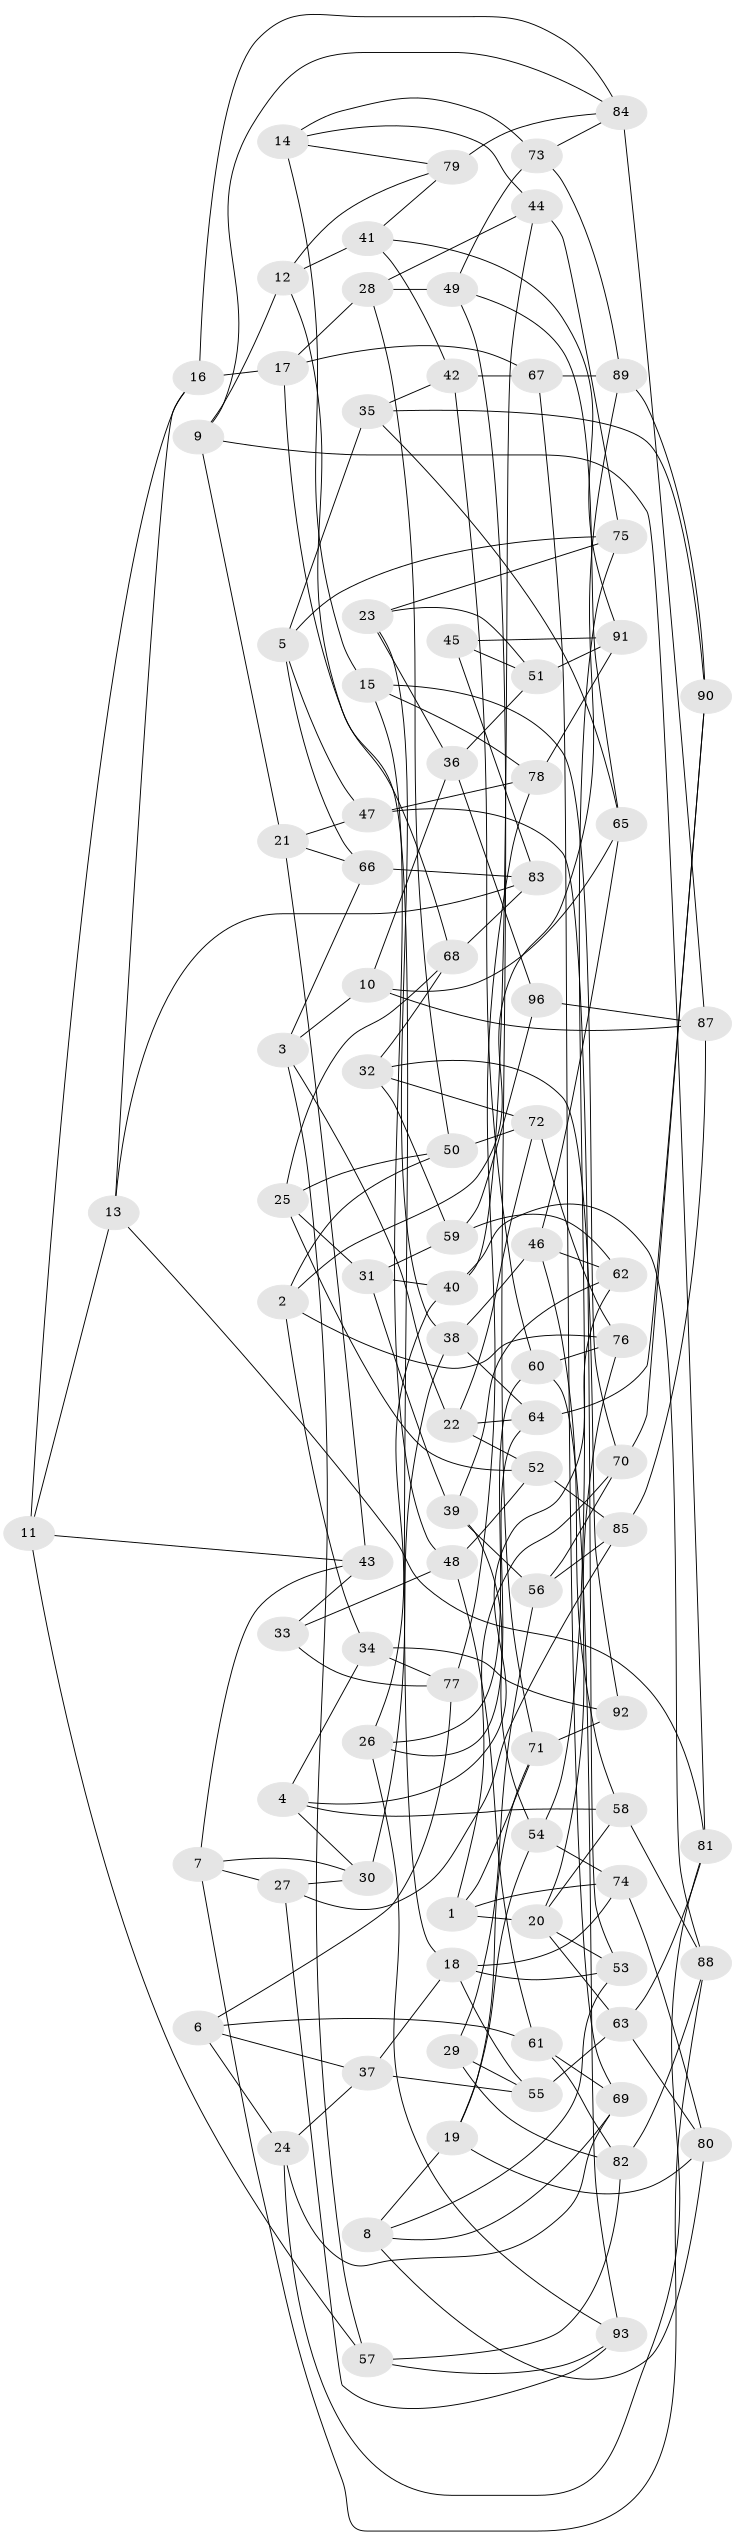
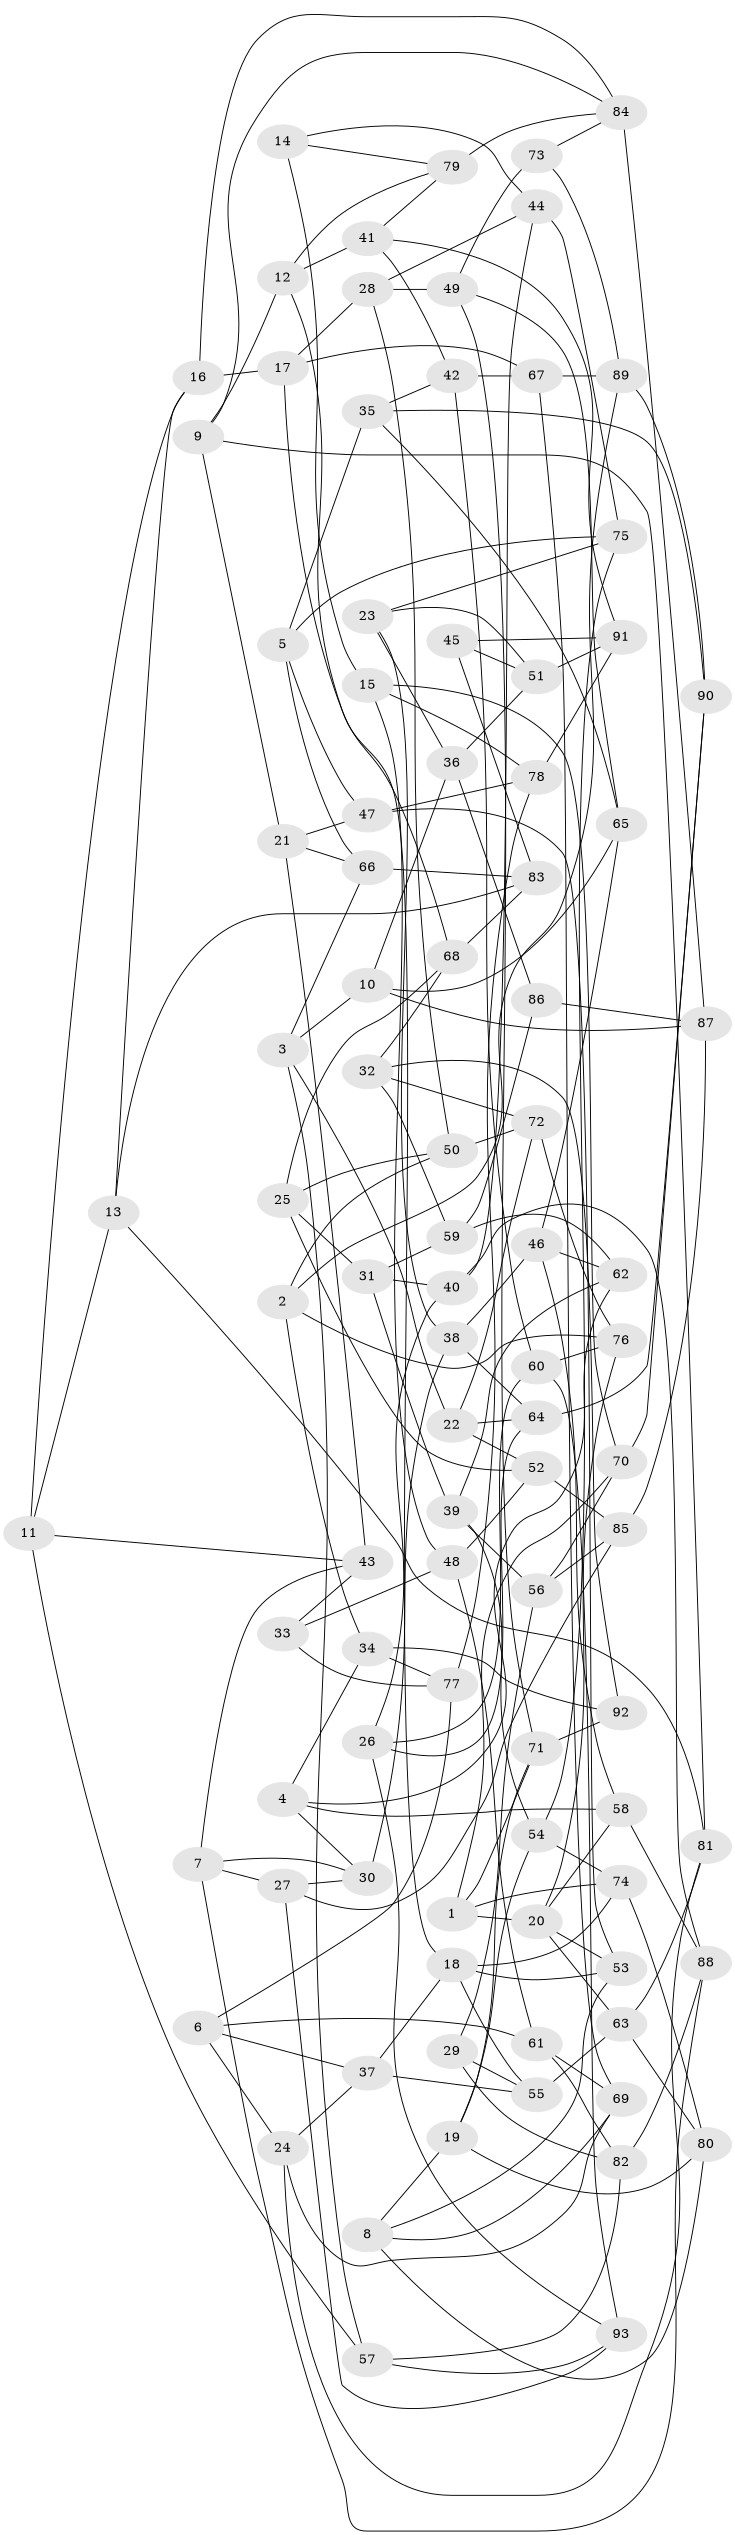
edge "14" -- "73": removed
node "96": label "96" -> "86"
